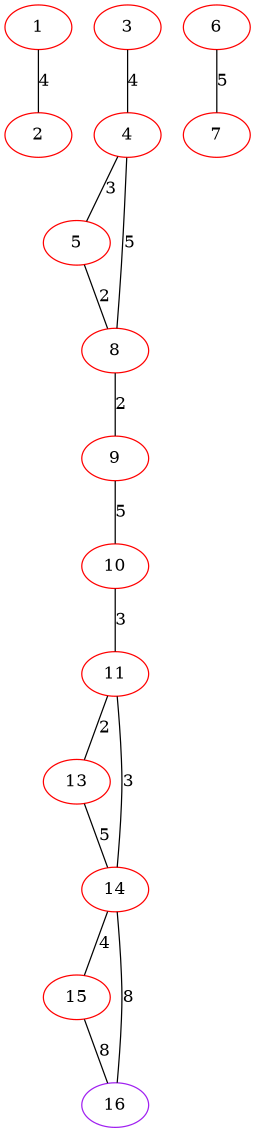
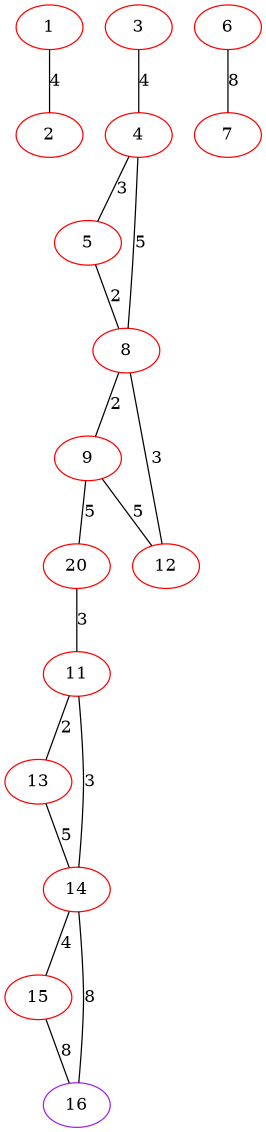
edge "6" -- "7": label "5" -> "8"
node "10": label "10" -> "20"
node "12": added
